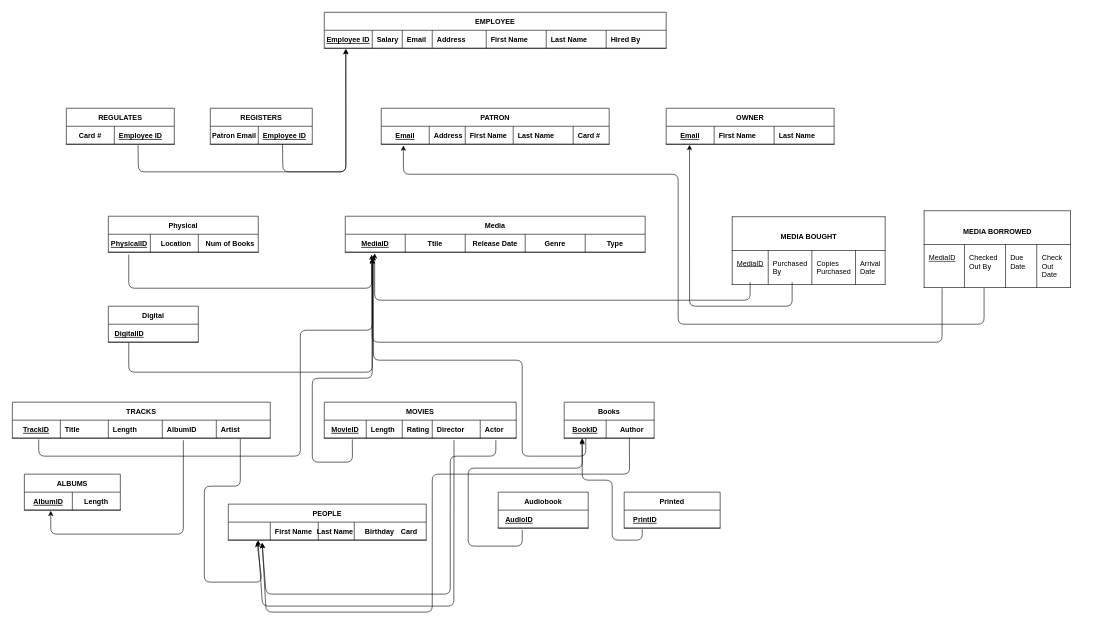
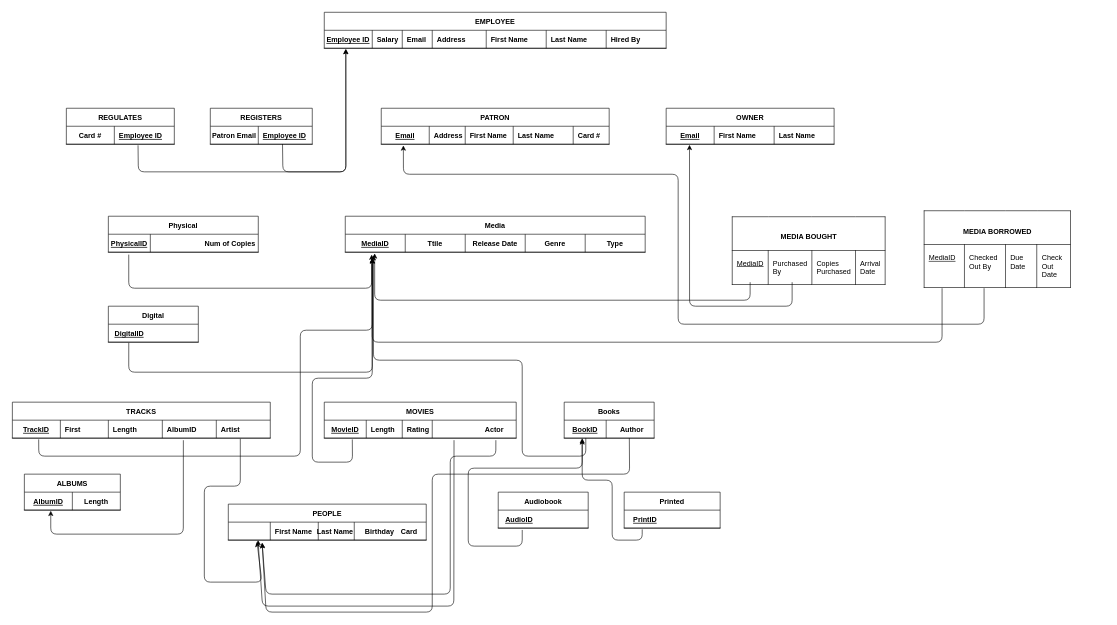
node "Location": removed
node "Num of Books": label "Num of Books" -> "Num of Copies"
node "Director": removed
node "Title": label "Title" -> "First"
